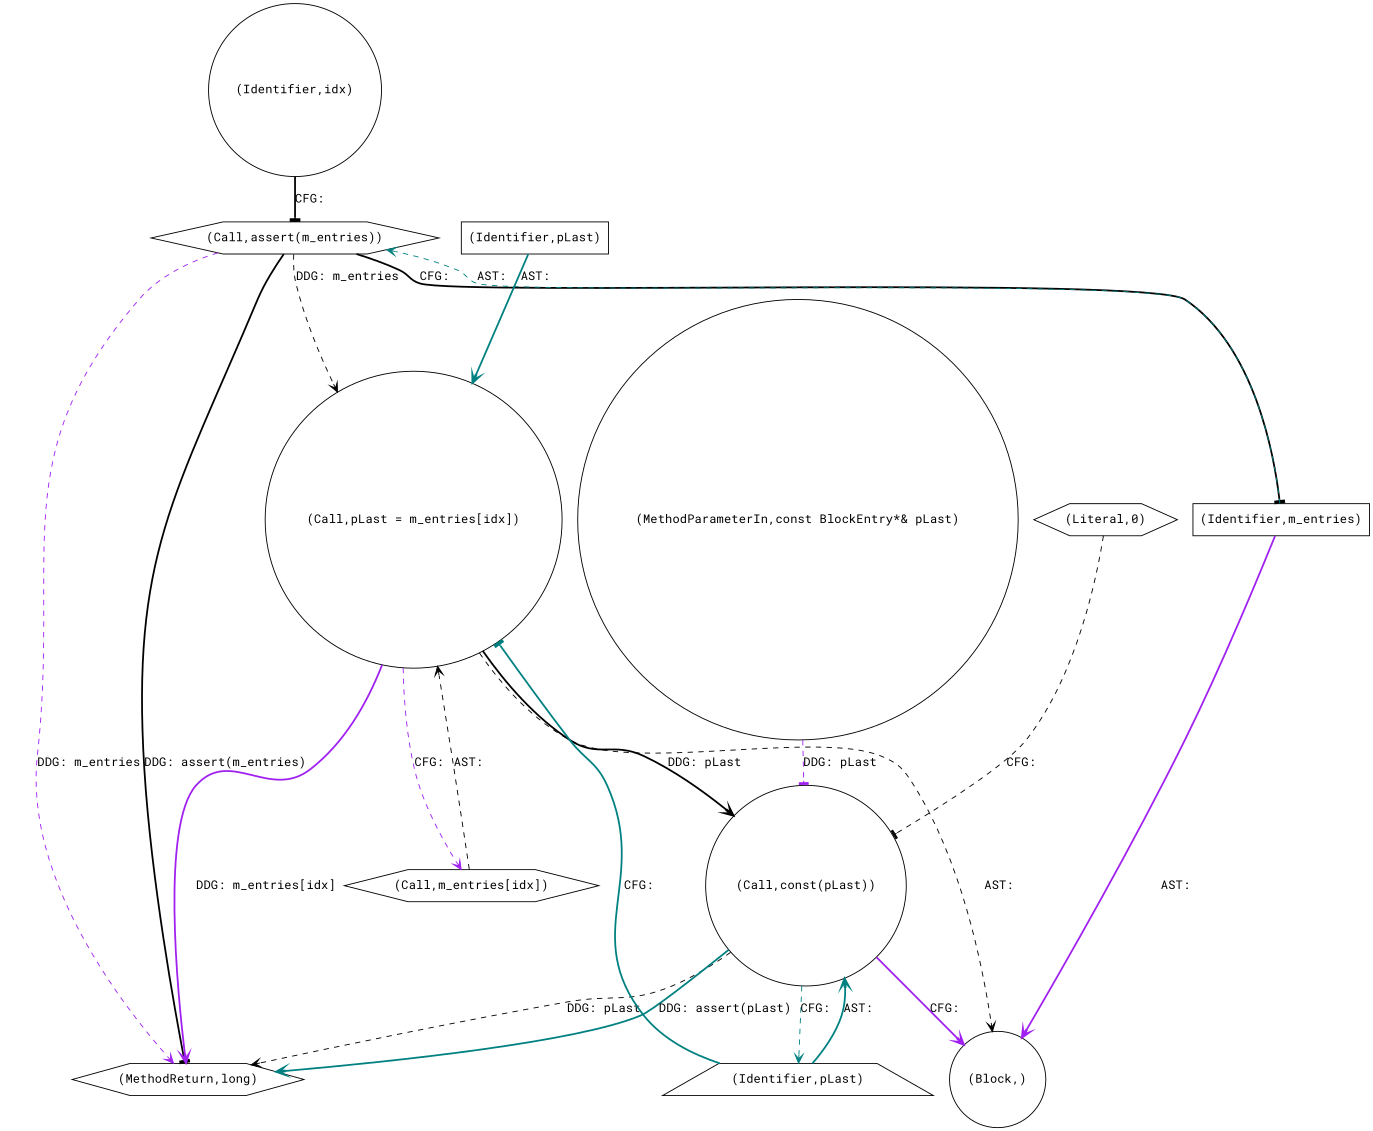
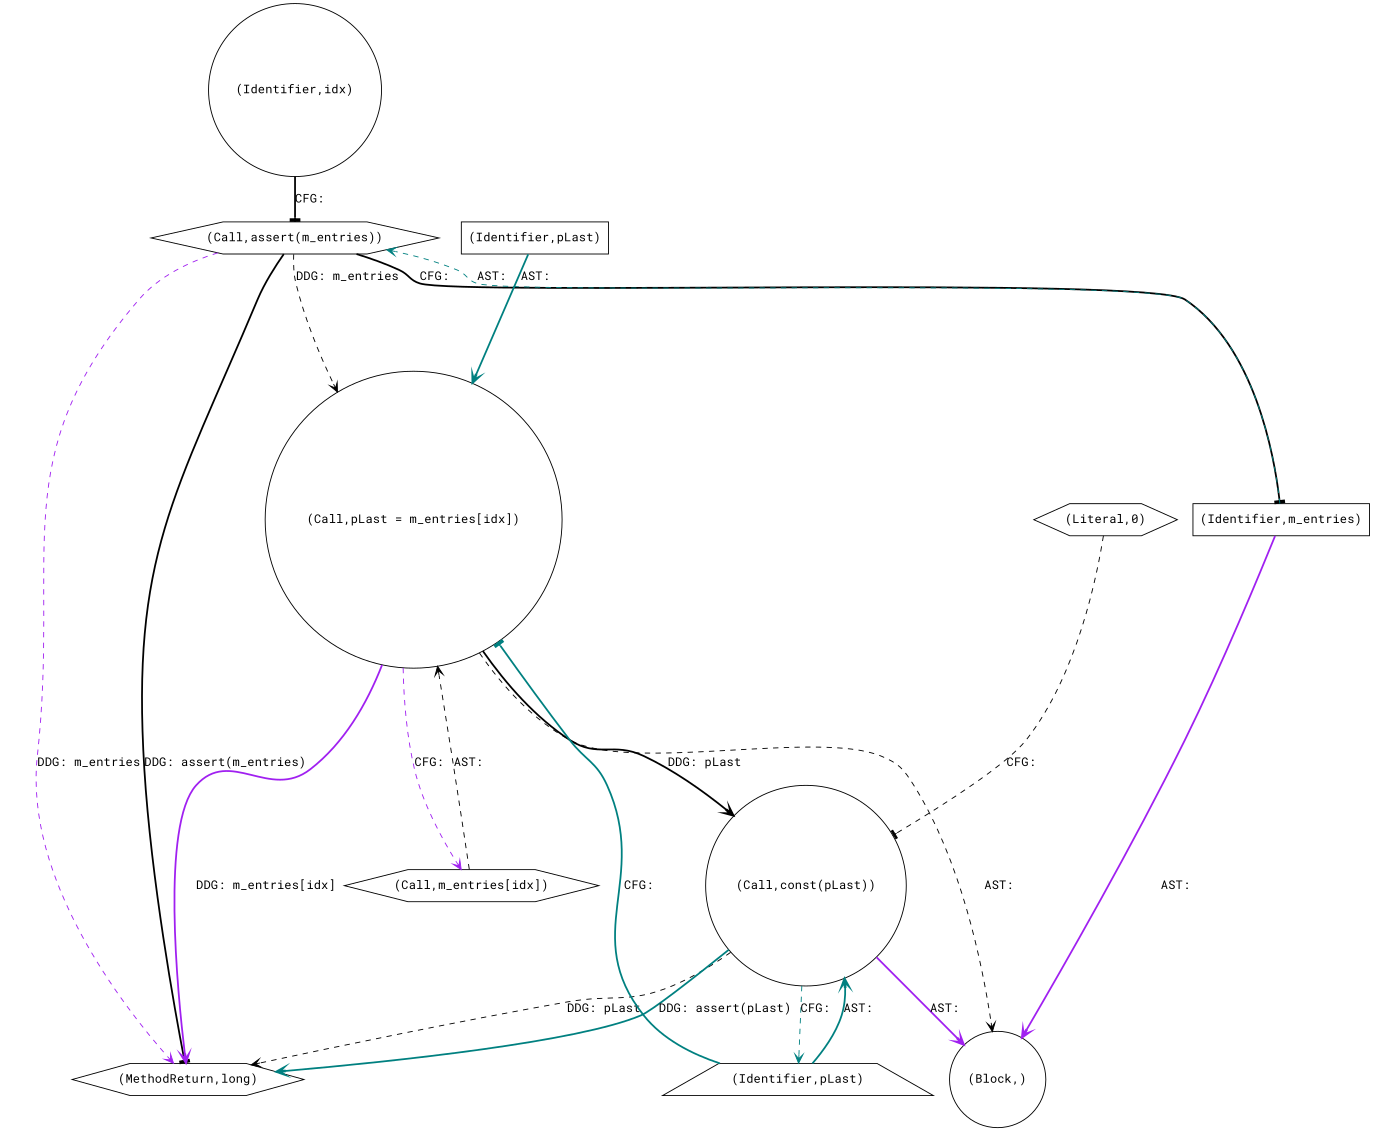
node "(MethodParameterIn,const BlockEntry*& pLast)": removed
edge "(Call,const(pLast))" -> "(Block,)": label "CFG: " -> "AST: "
